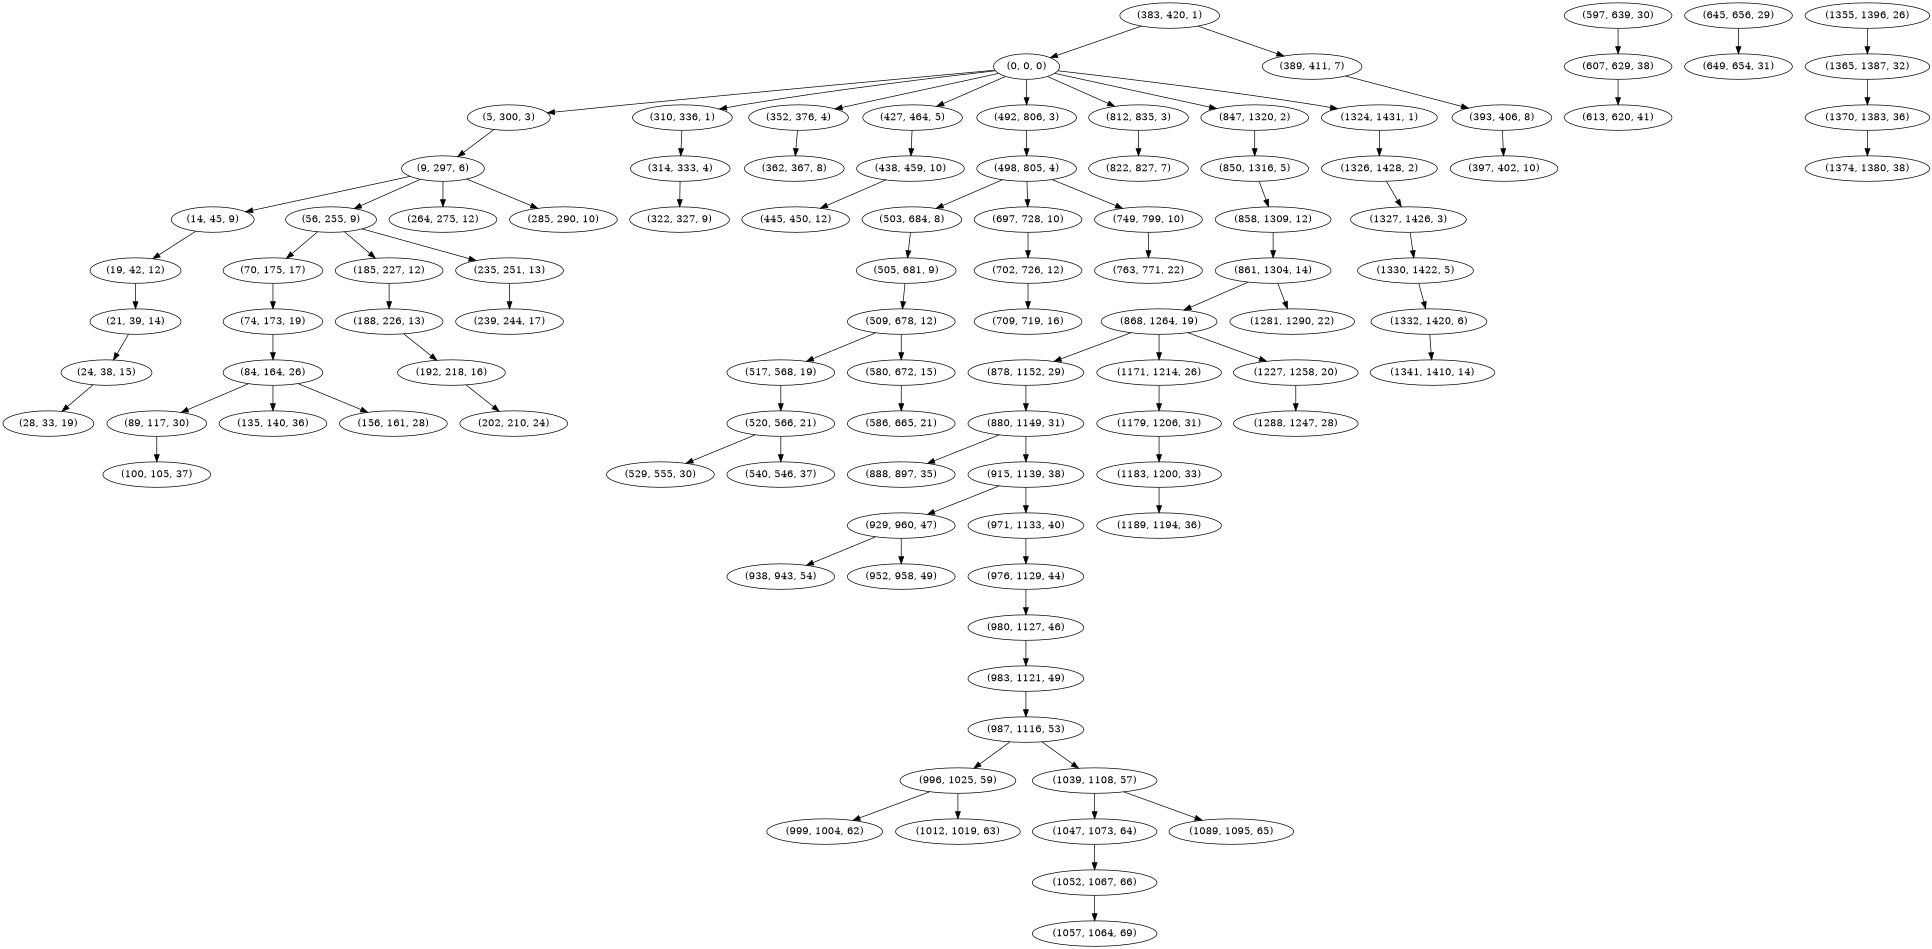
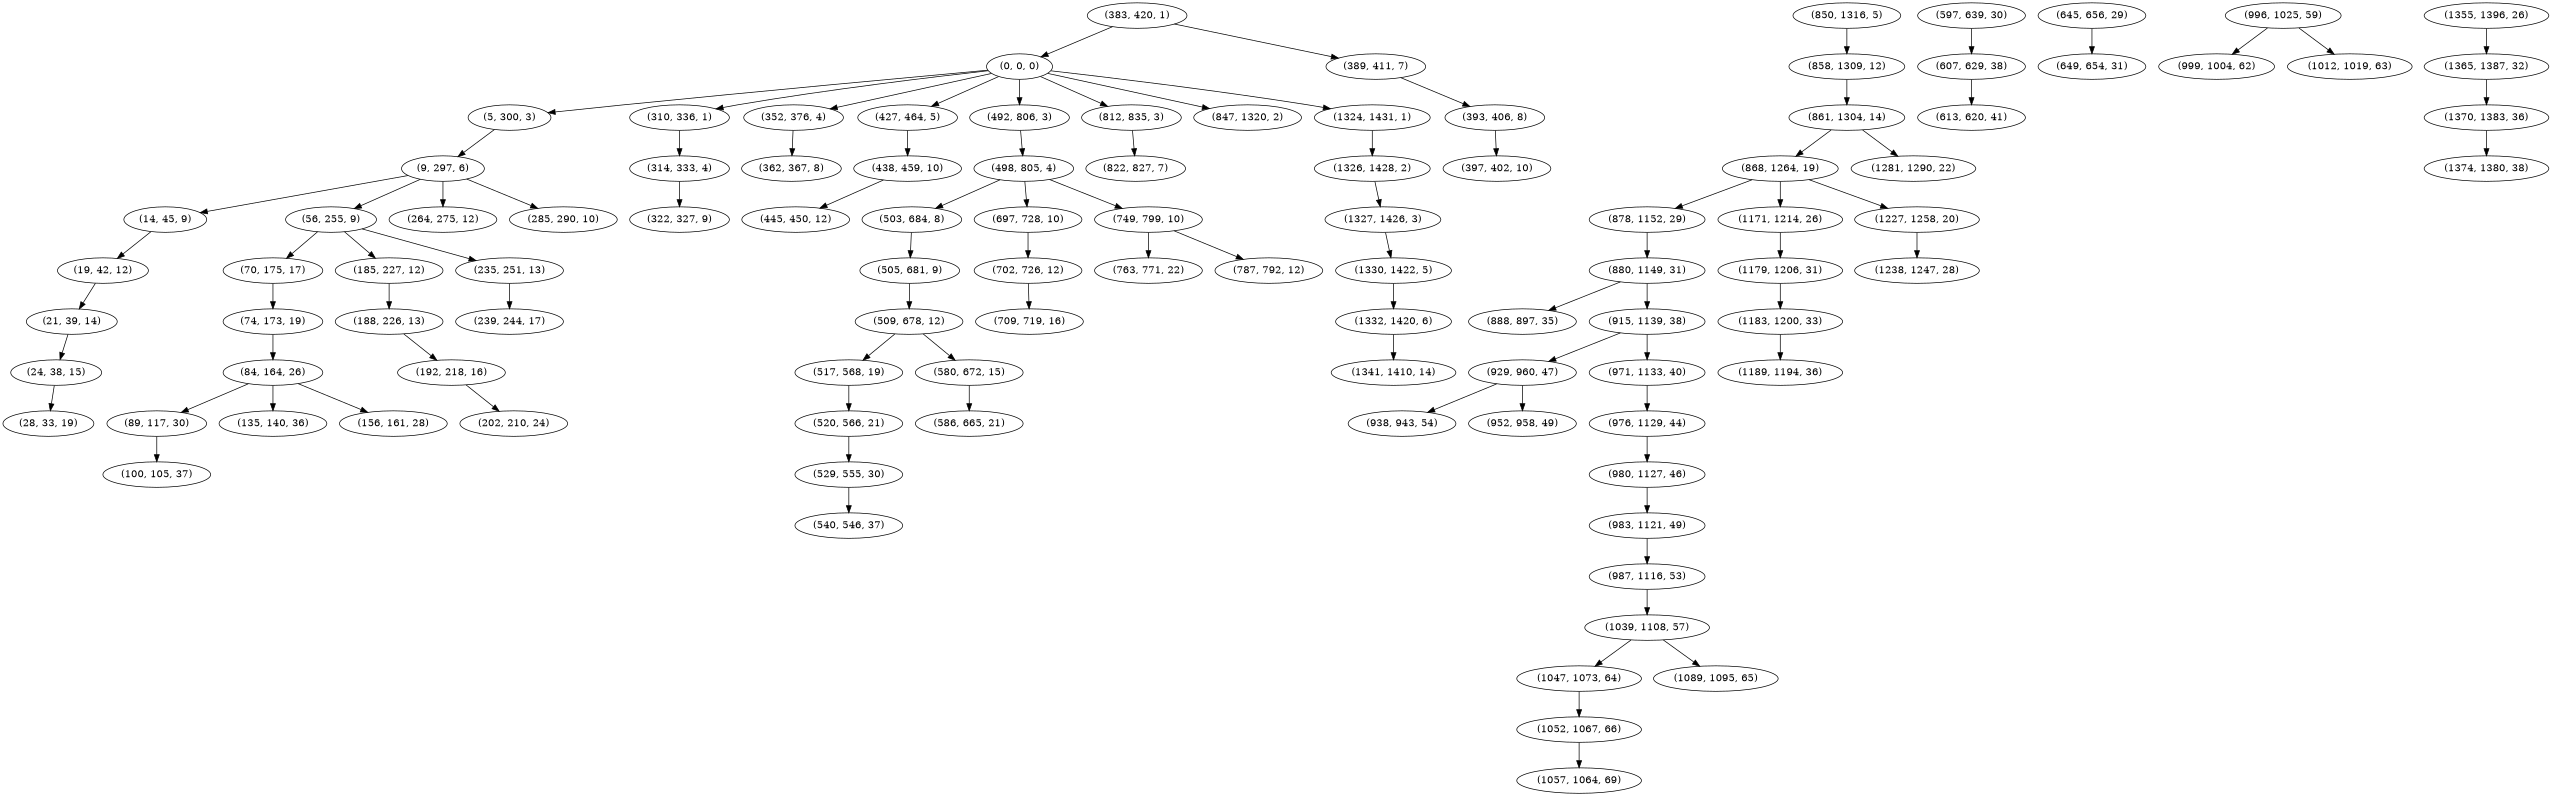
edge "(847, 1320, 2)" -> "(850, 1316, 5)": removed
node "(787, 792, 12)": added
node "(1288, 1247, 28)": label "(1288, 1247, 28)" -> "(1238, 1247, 28)"
edge "(520, 566, 21)" -> "(540, 546, 37)": now "(529, 555, 30)" -> "(540, 546, 37)"
edge "(987, 1116, 53)" -> "(996, 1025, 59)": removed
